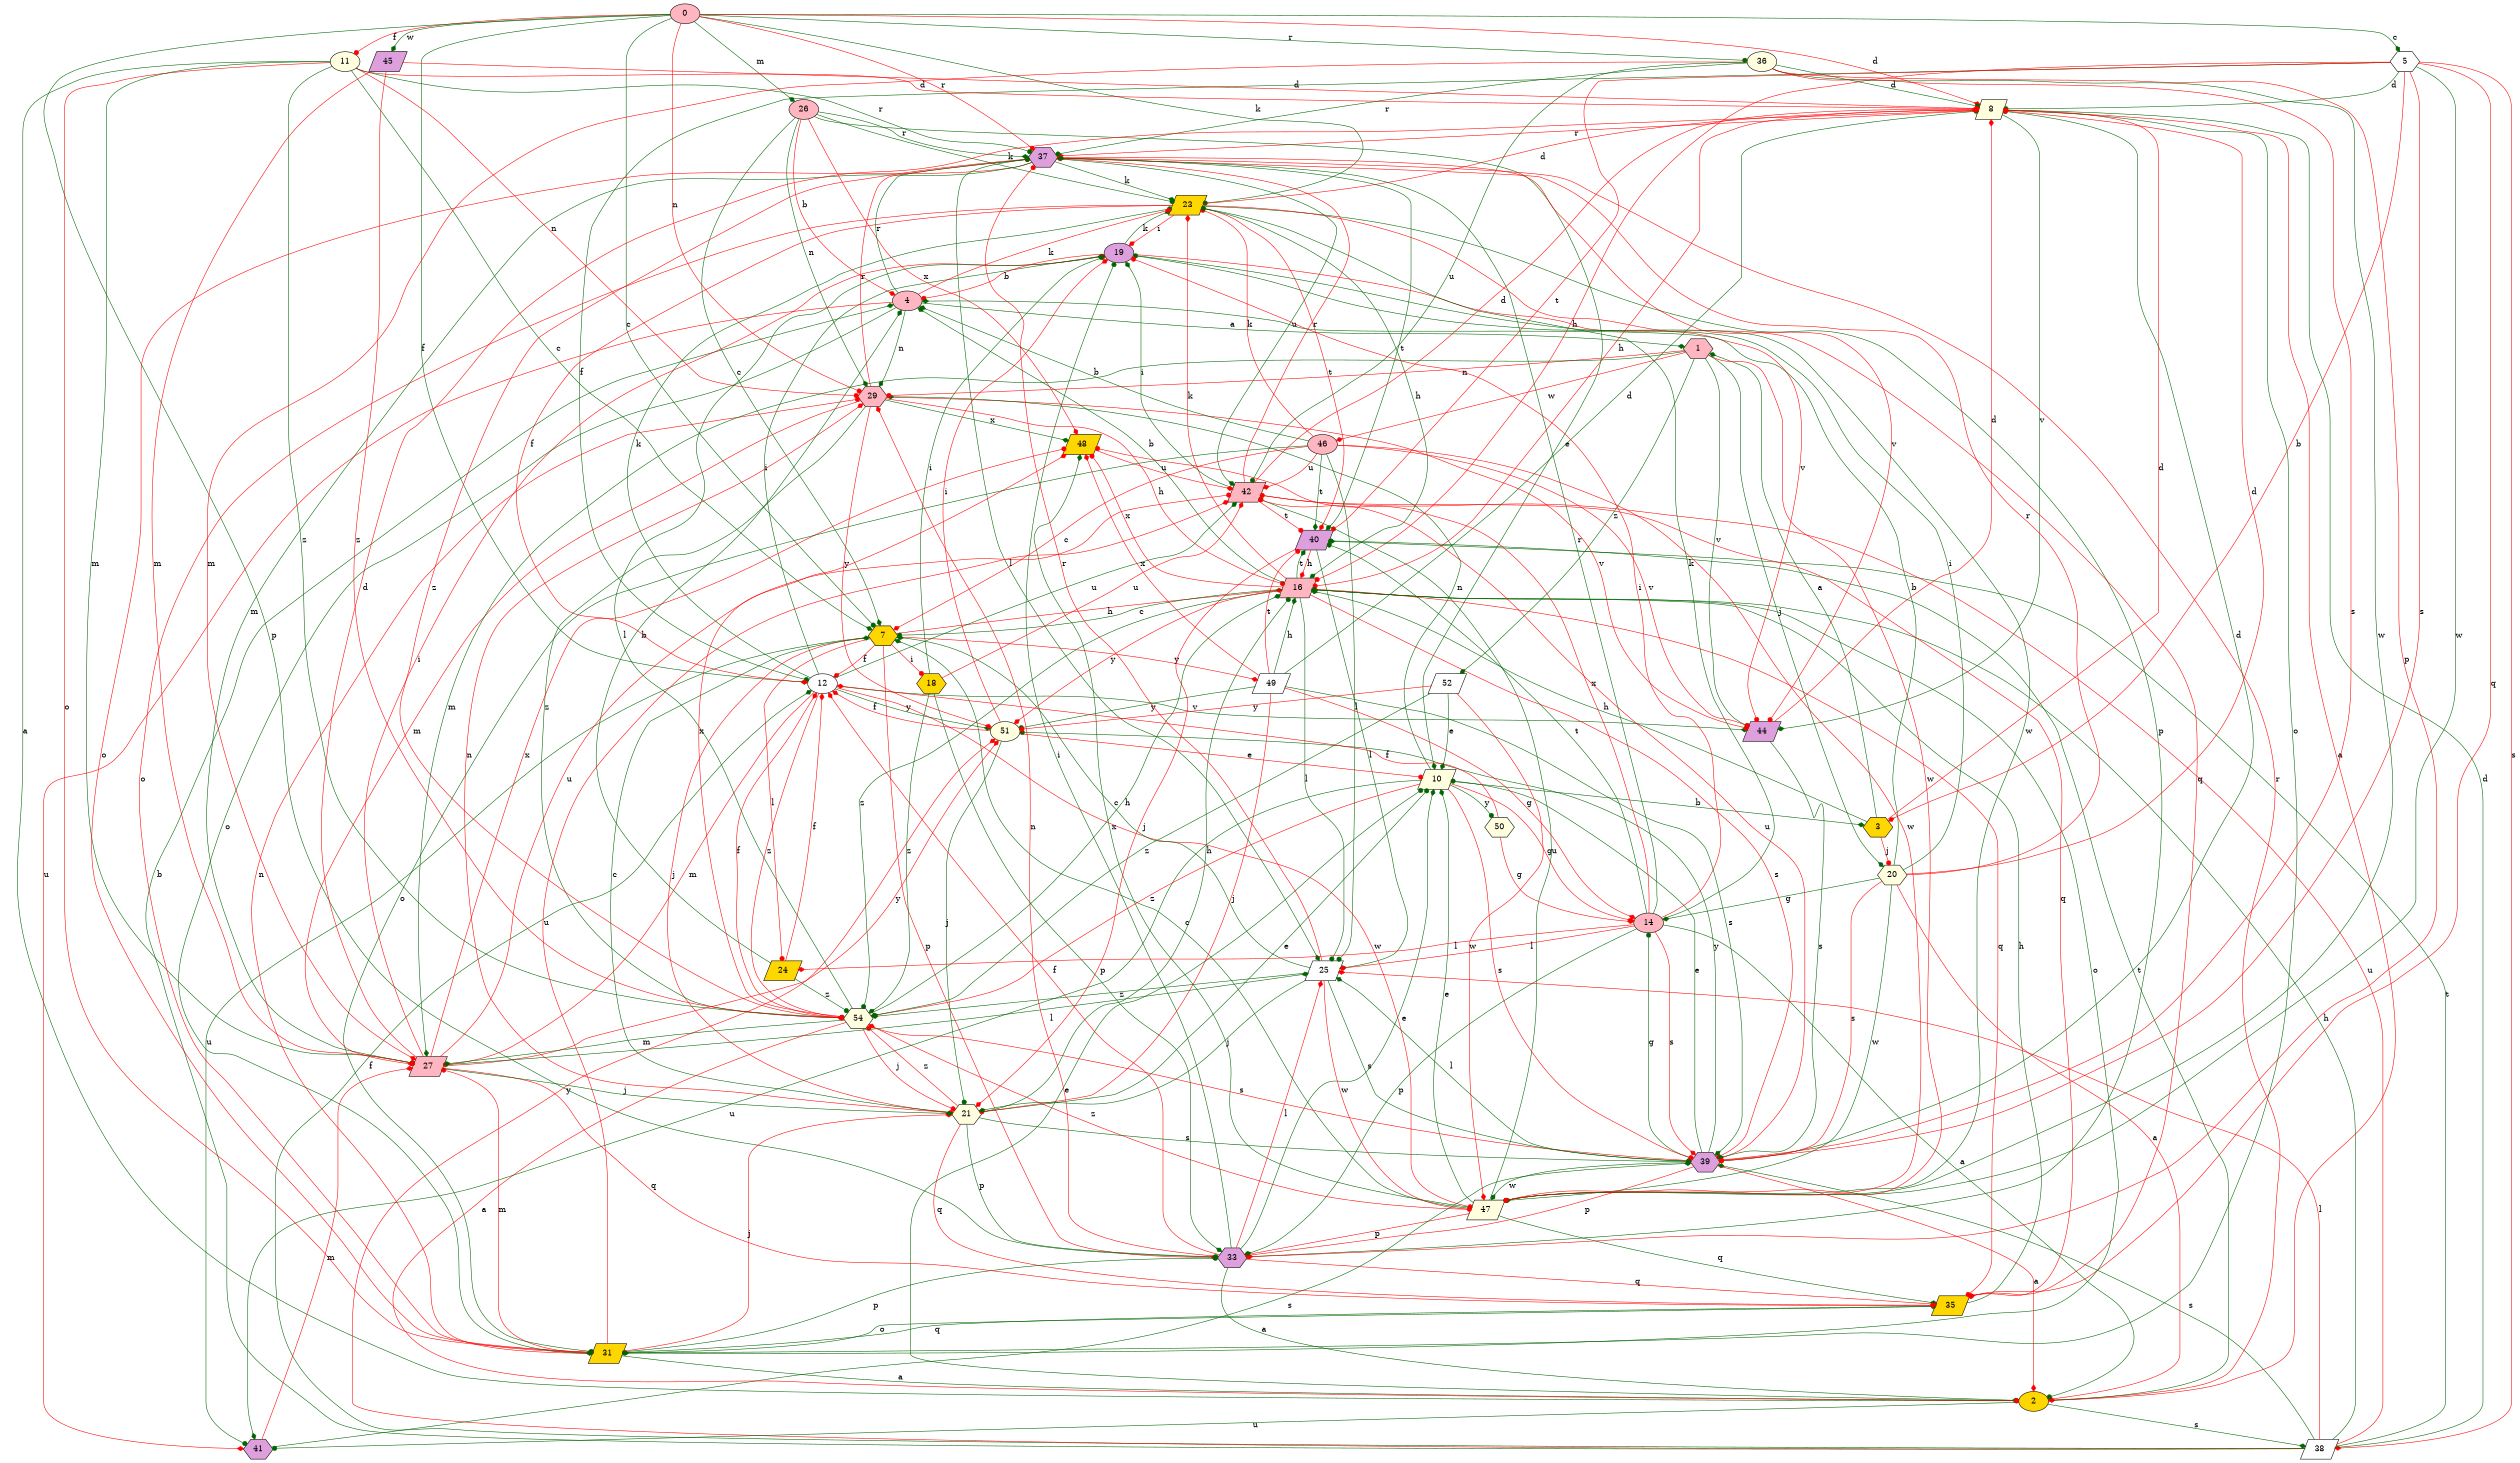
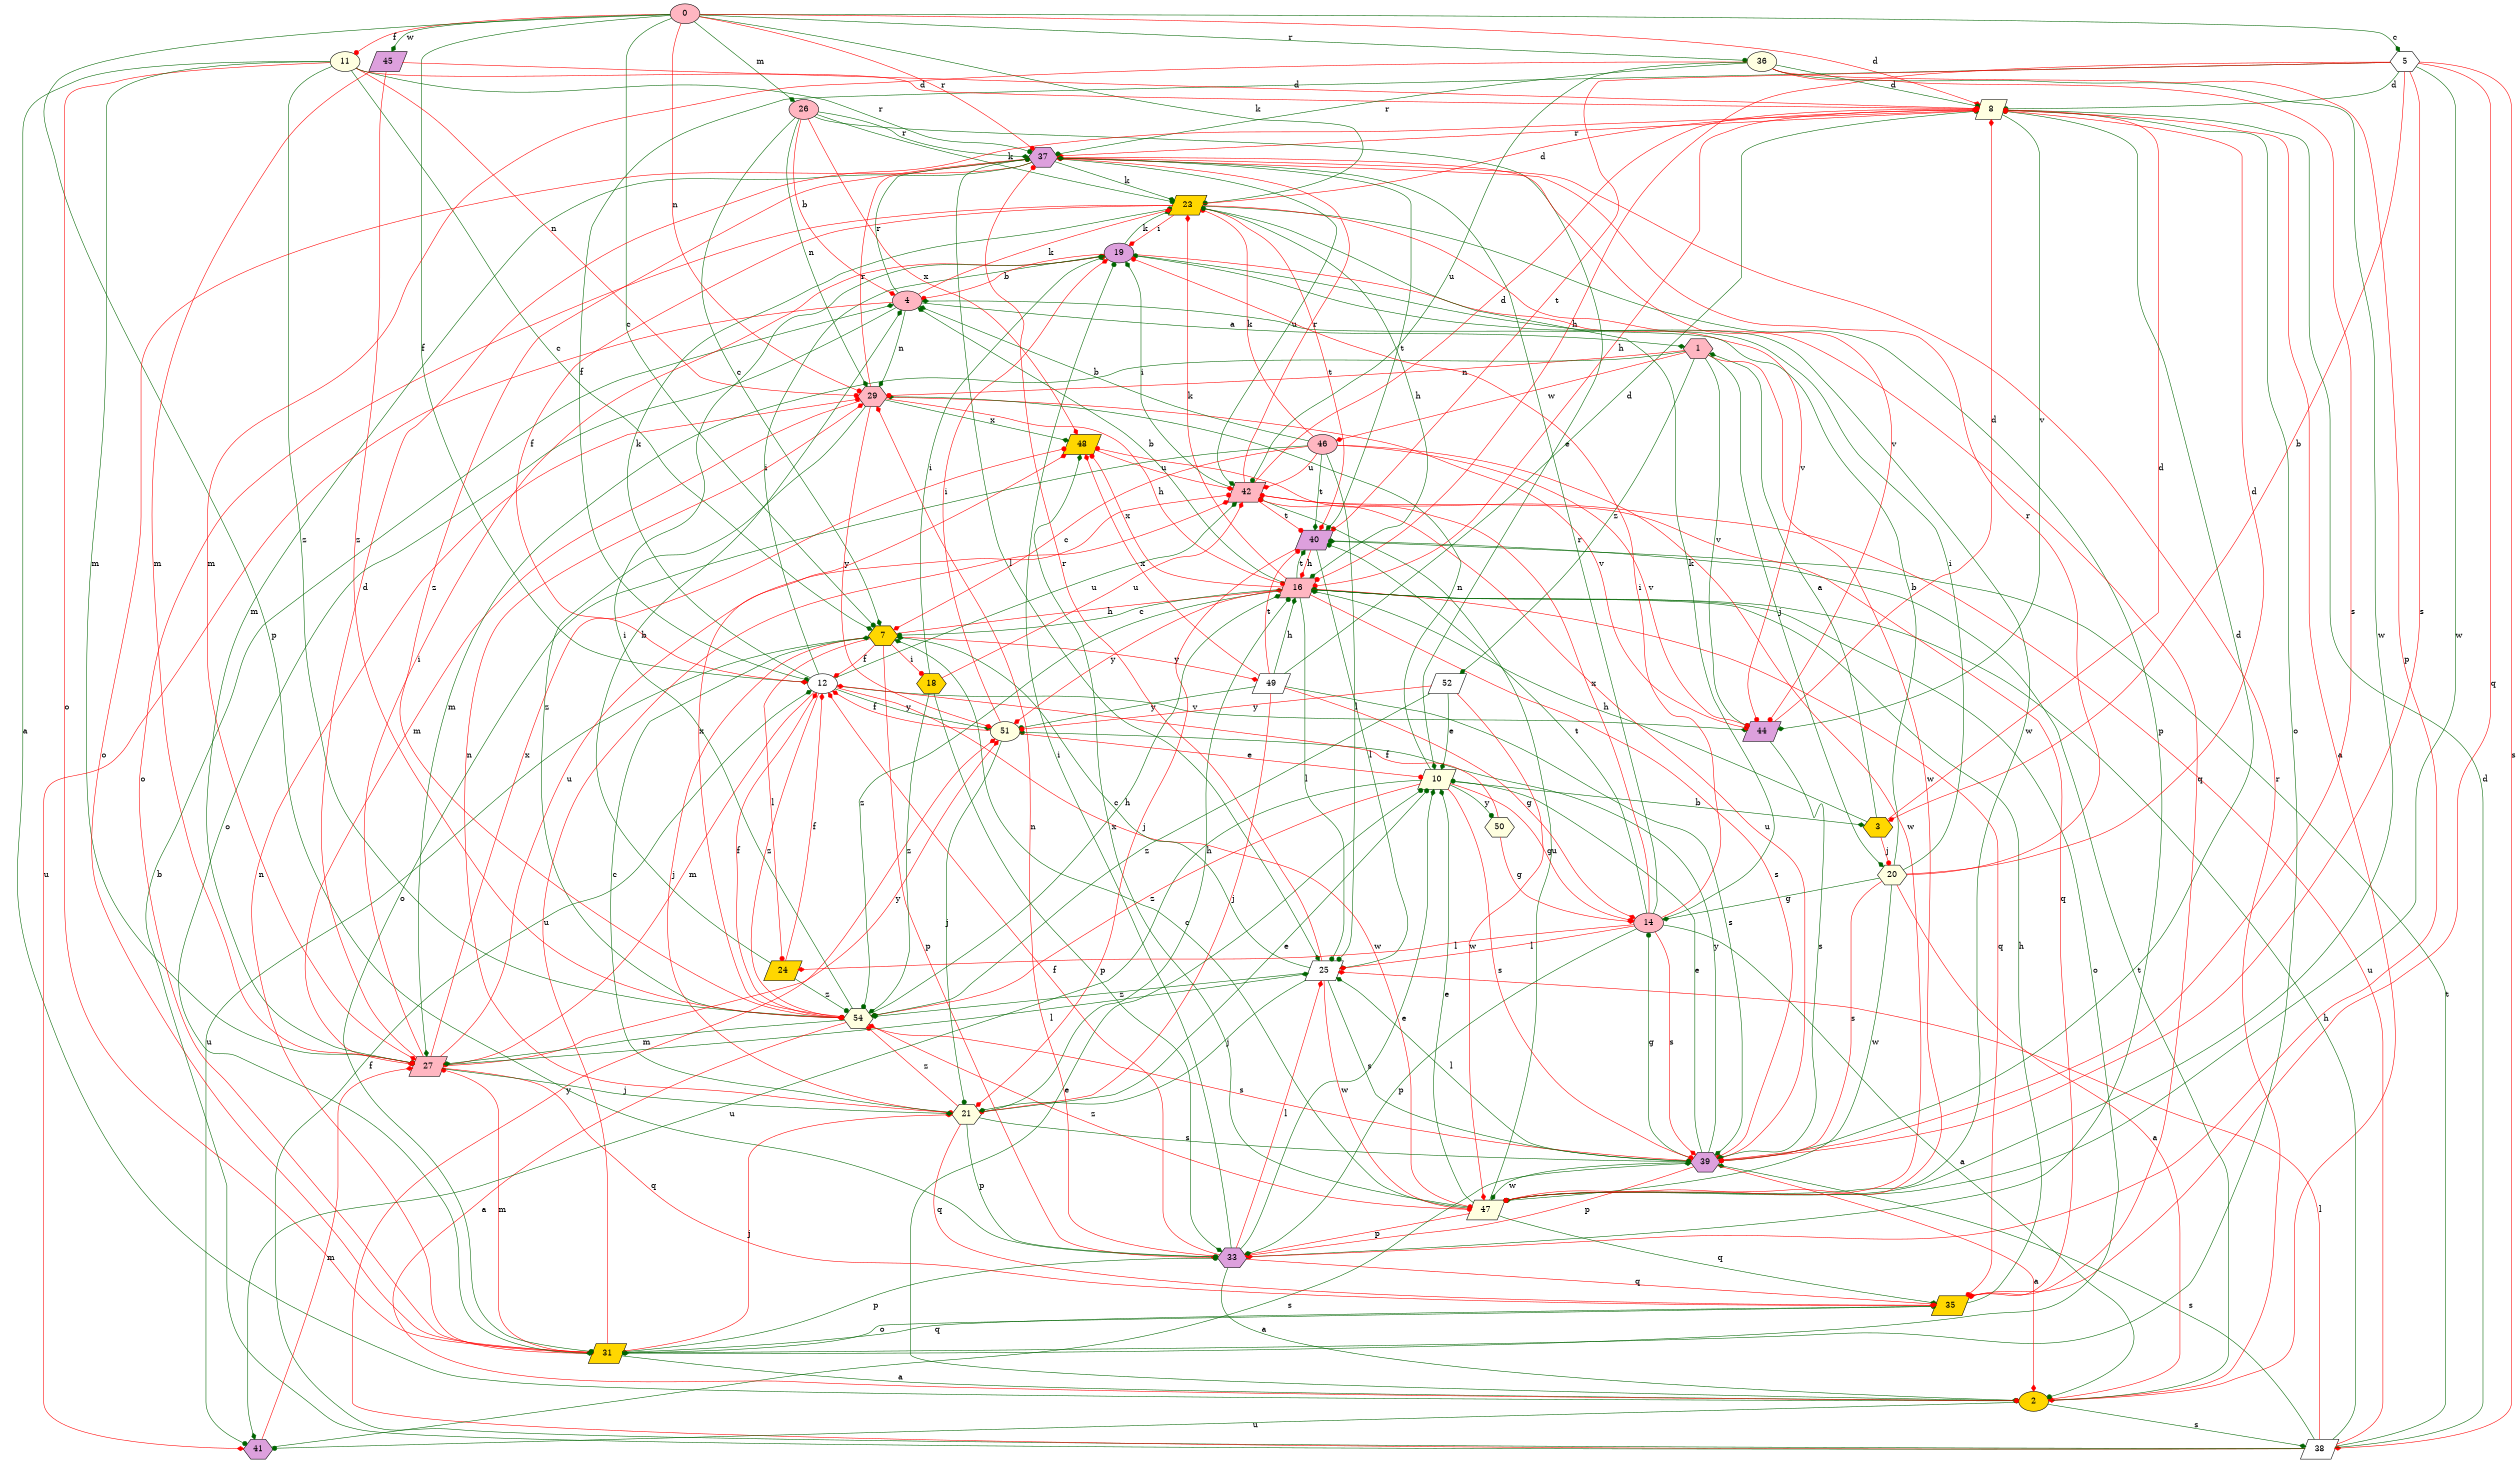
edge "54" -> "19": label "l" -> "i"
edge "54" -> "21": removed, label "j"
